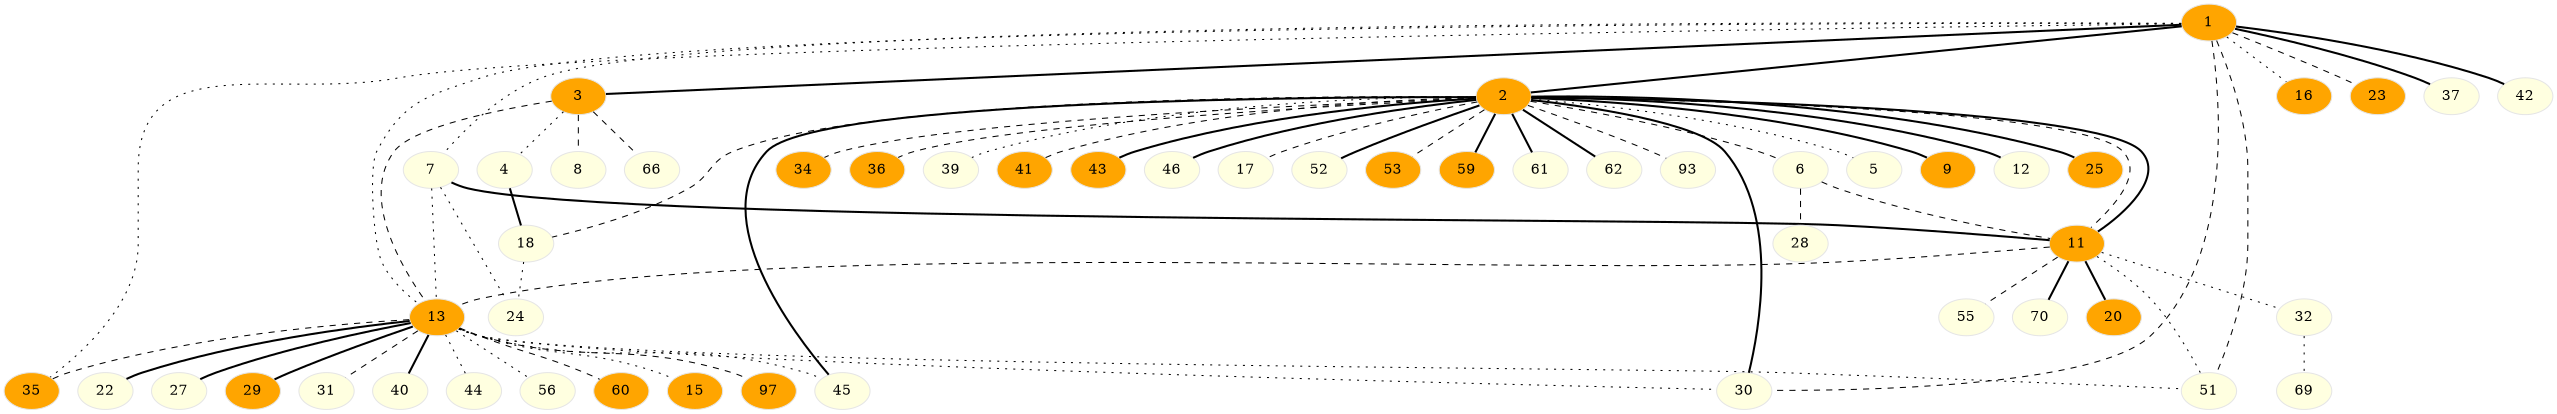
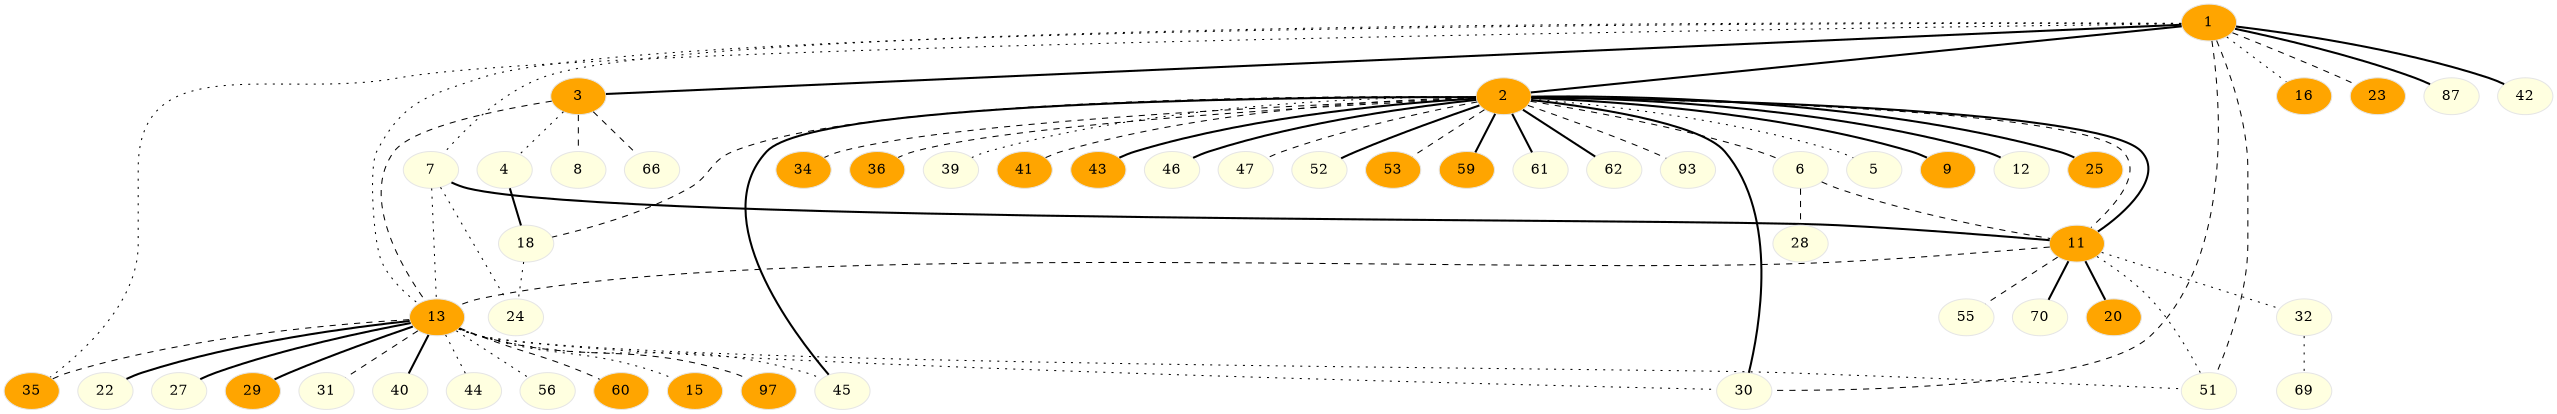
node "37": label "37" -> "87"
node "17": label "17" -> "47"
